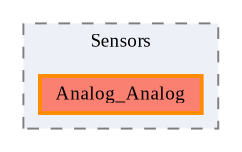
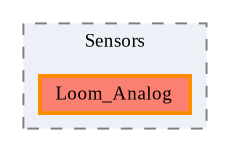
node "Analog_Analog": label "Analog_Analog" -> "Loom_Analog"
